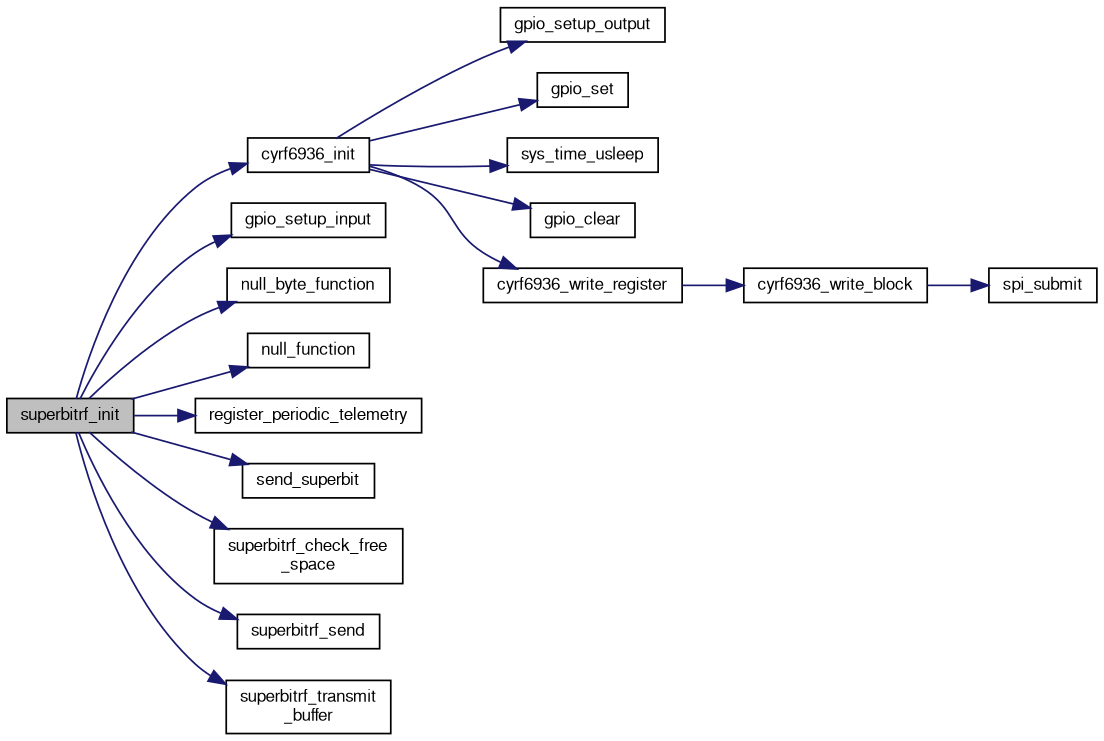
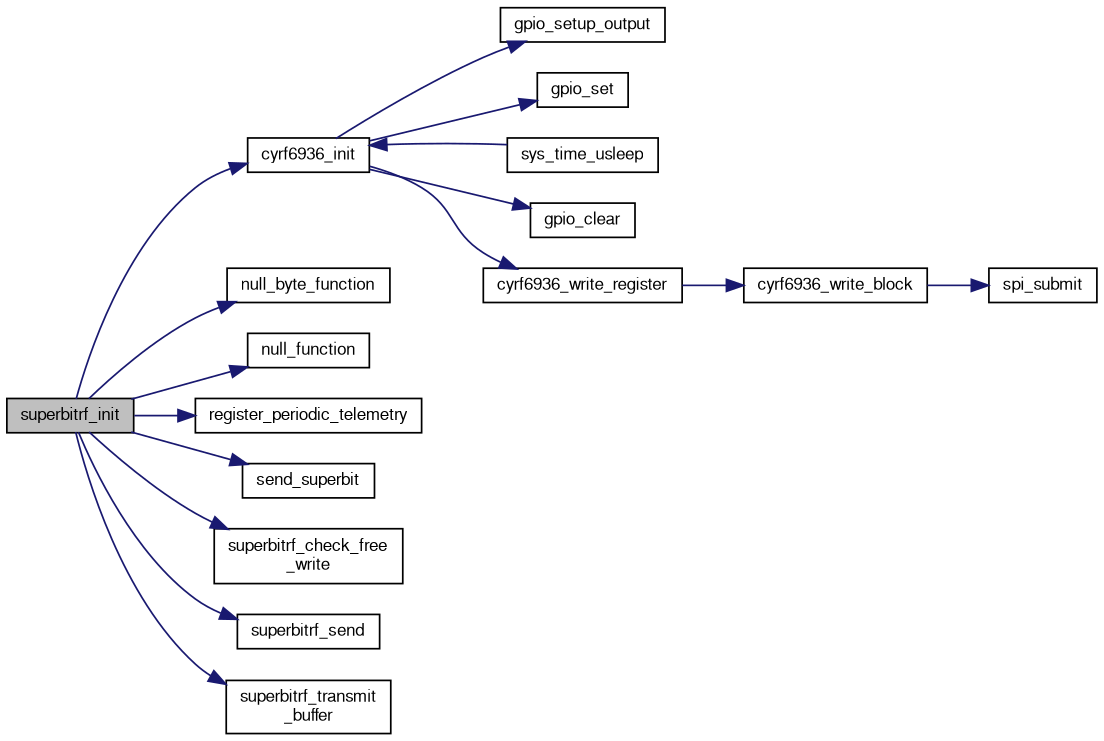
edge "cyrf6936_init" -> "sys_time_usleep": reversed
node "gpio_setup_input": removed
node "superbitrf_check_free _space": label "superbitrf_check_free _space" -> "superbitrf_check_free _write"
